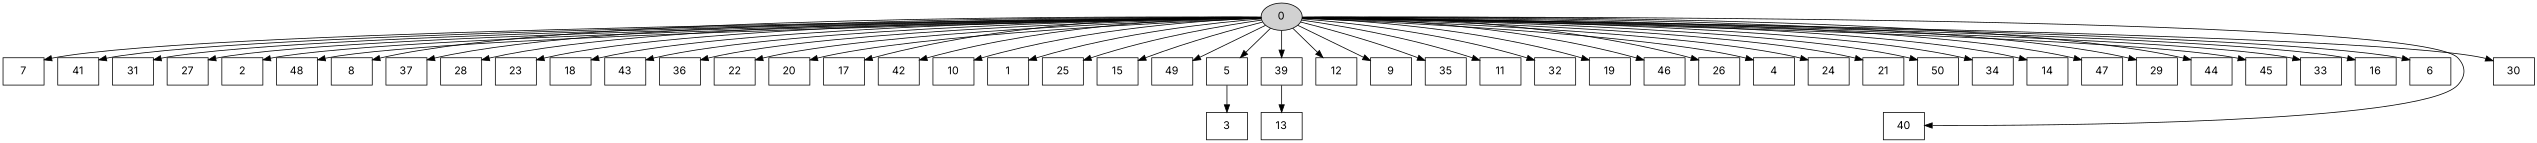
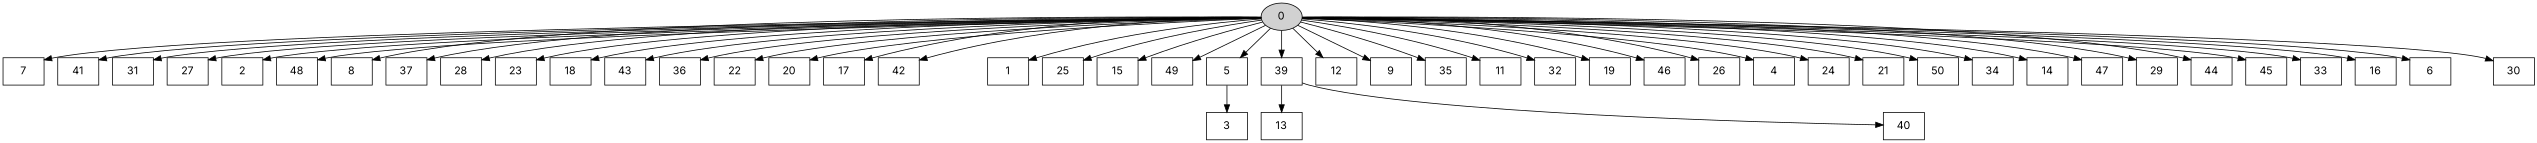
edge "0" -> "40": now "39" -> "40"
node "10": removed
